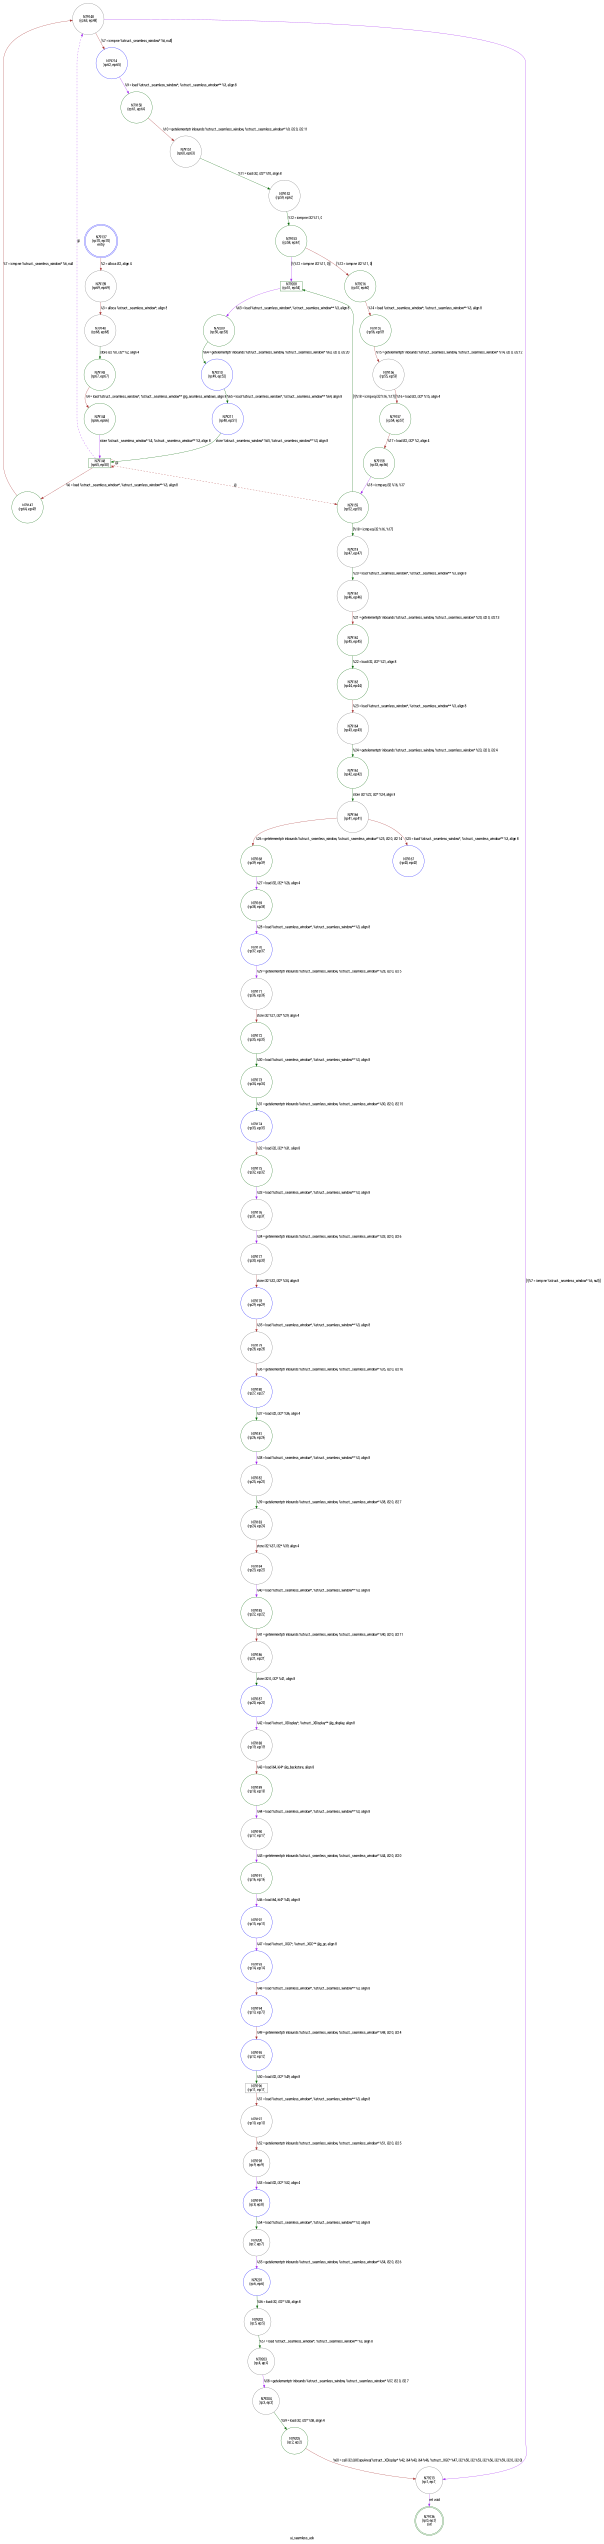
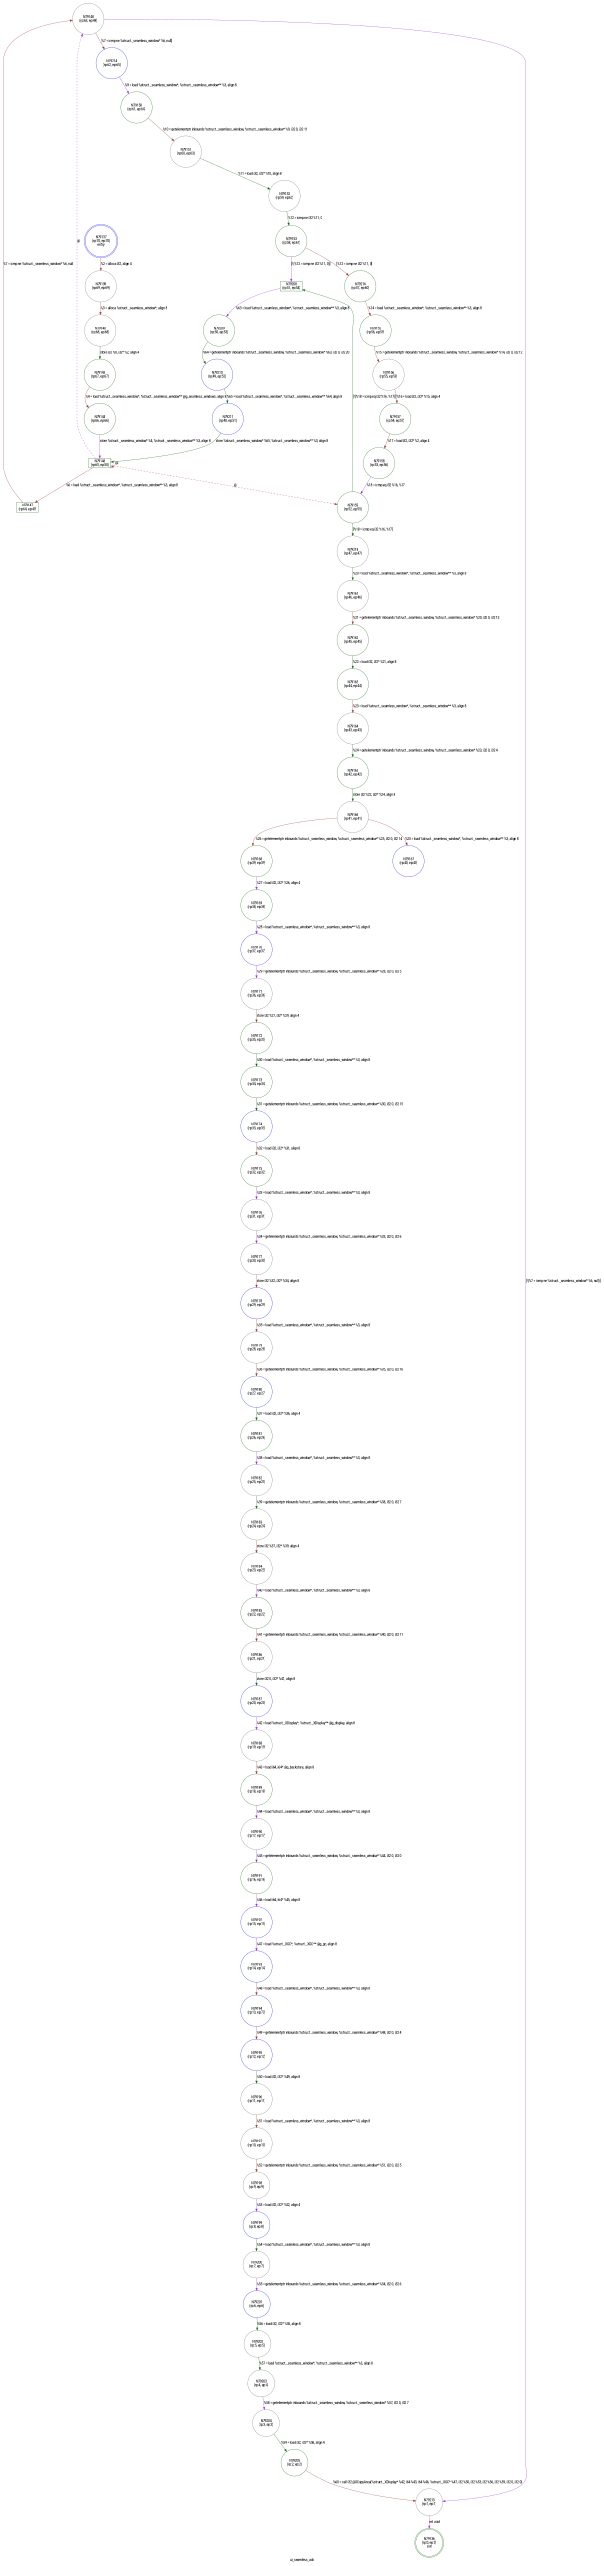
node "N79147 (rp:64, ep:49)": shape circle -> box
node "N79196 (rp:11, ep:11)": shape box -> circle
